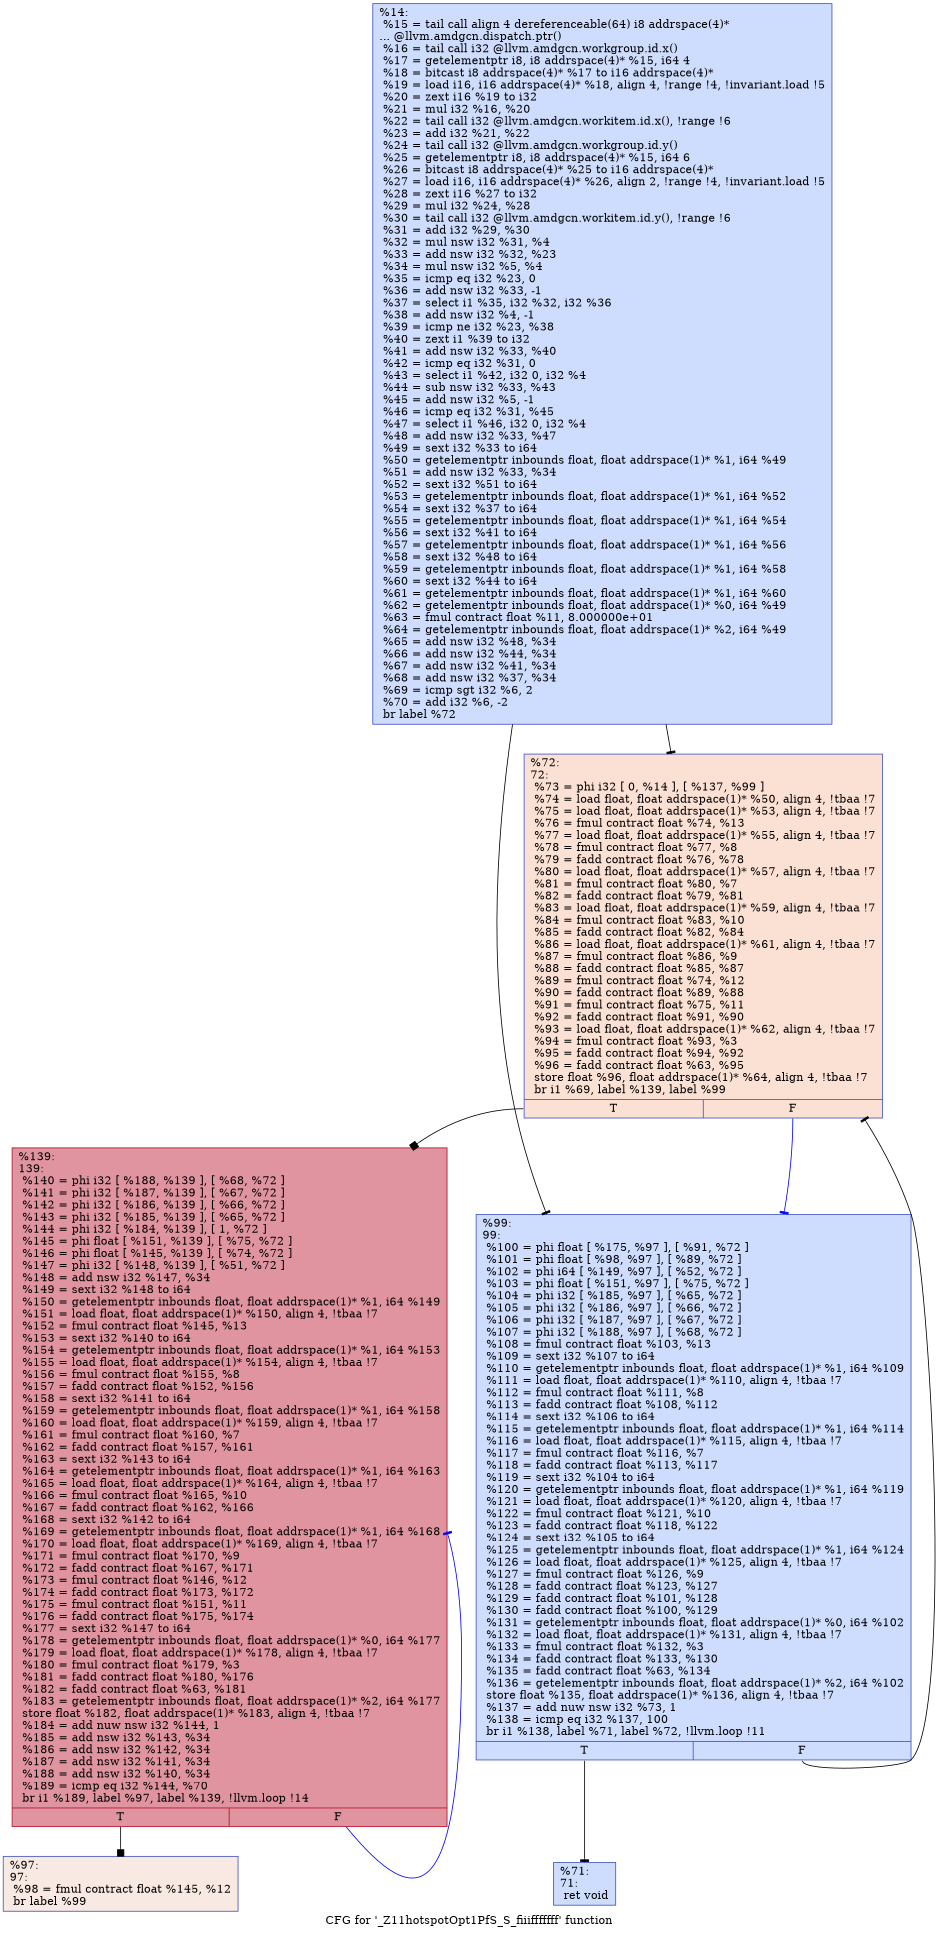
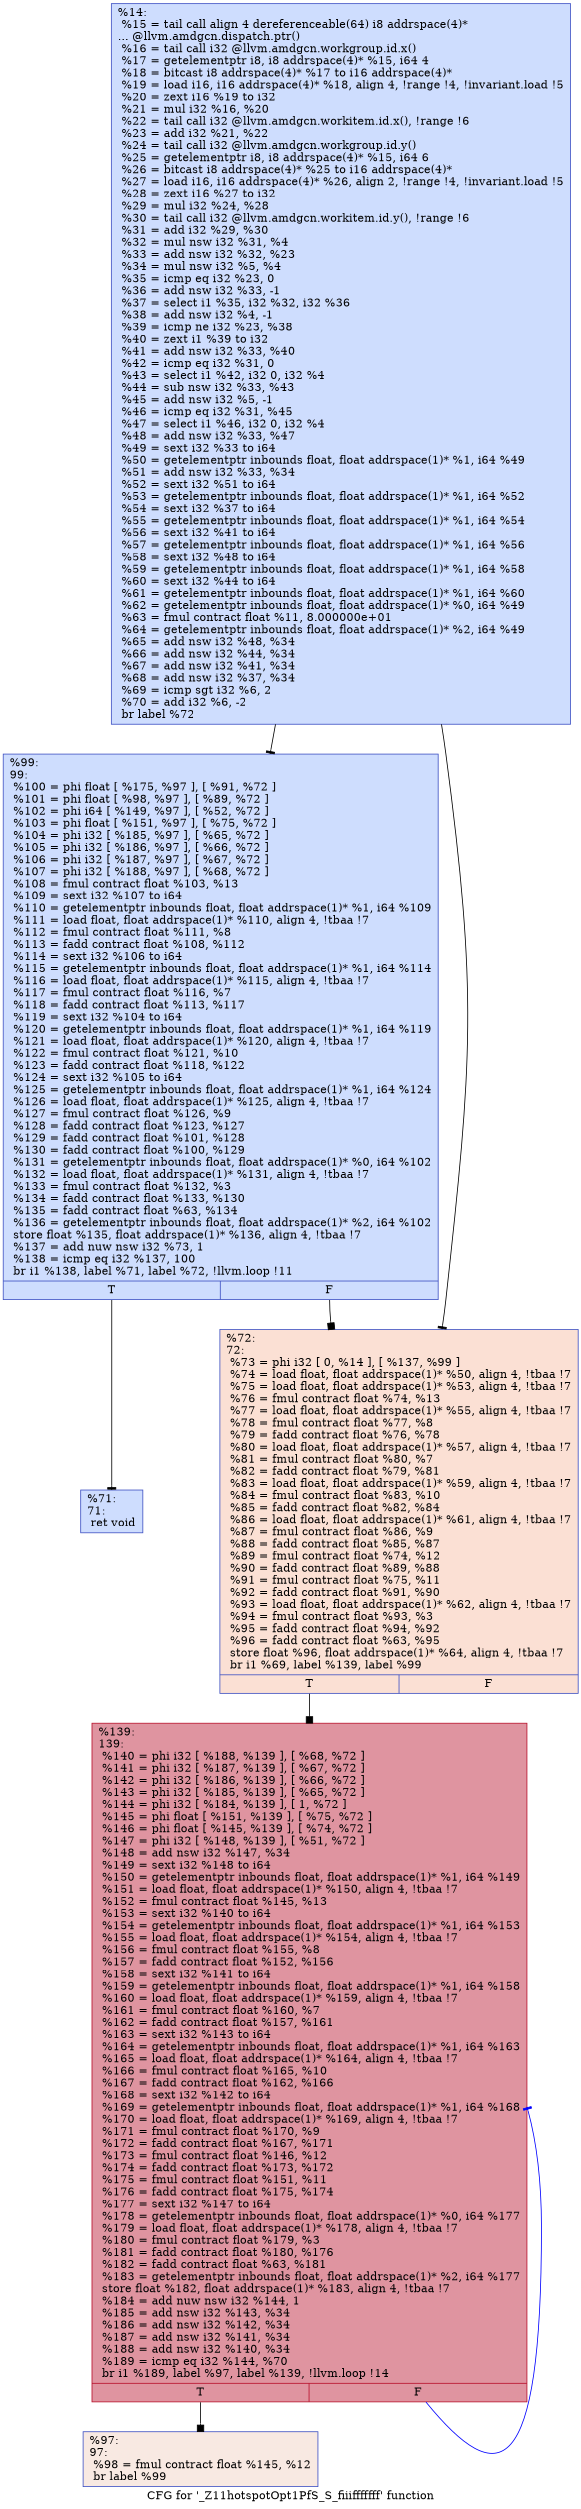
edge "%72:" -> "%99:": removed
edge "%99:" -> "%72:": arrowhead tee -> box
